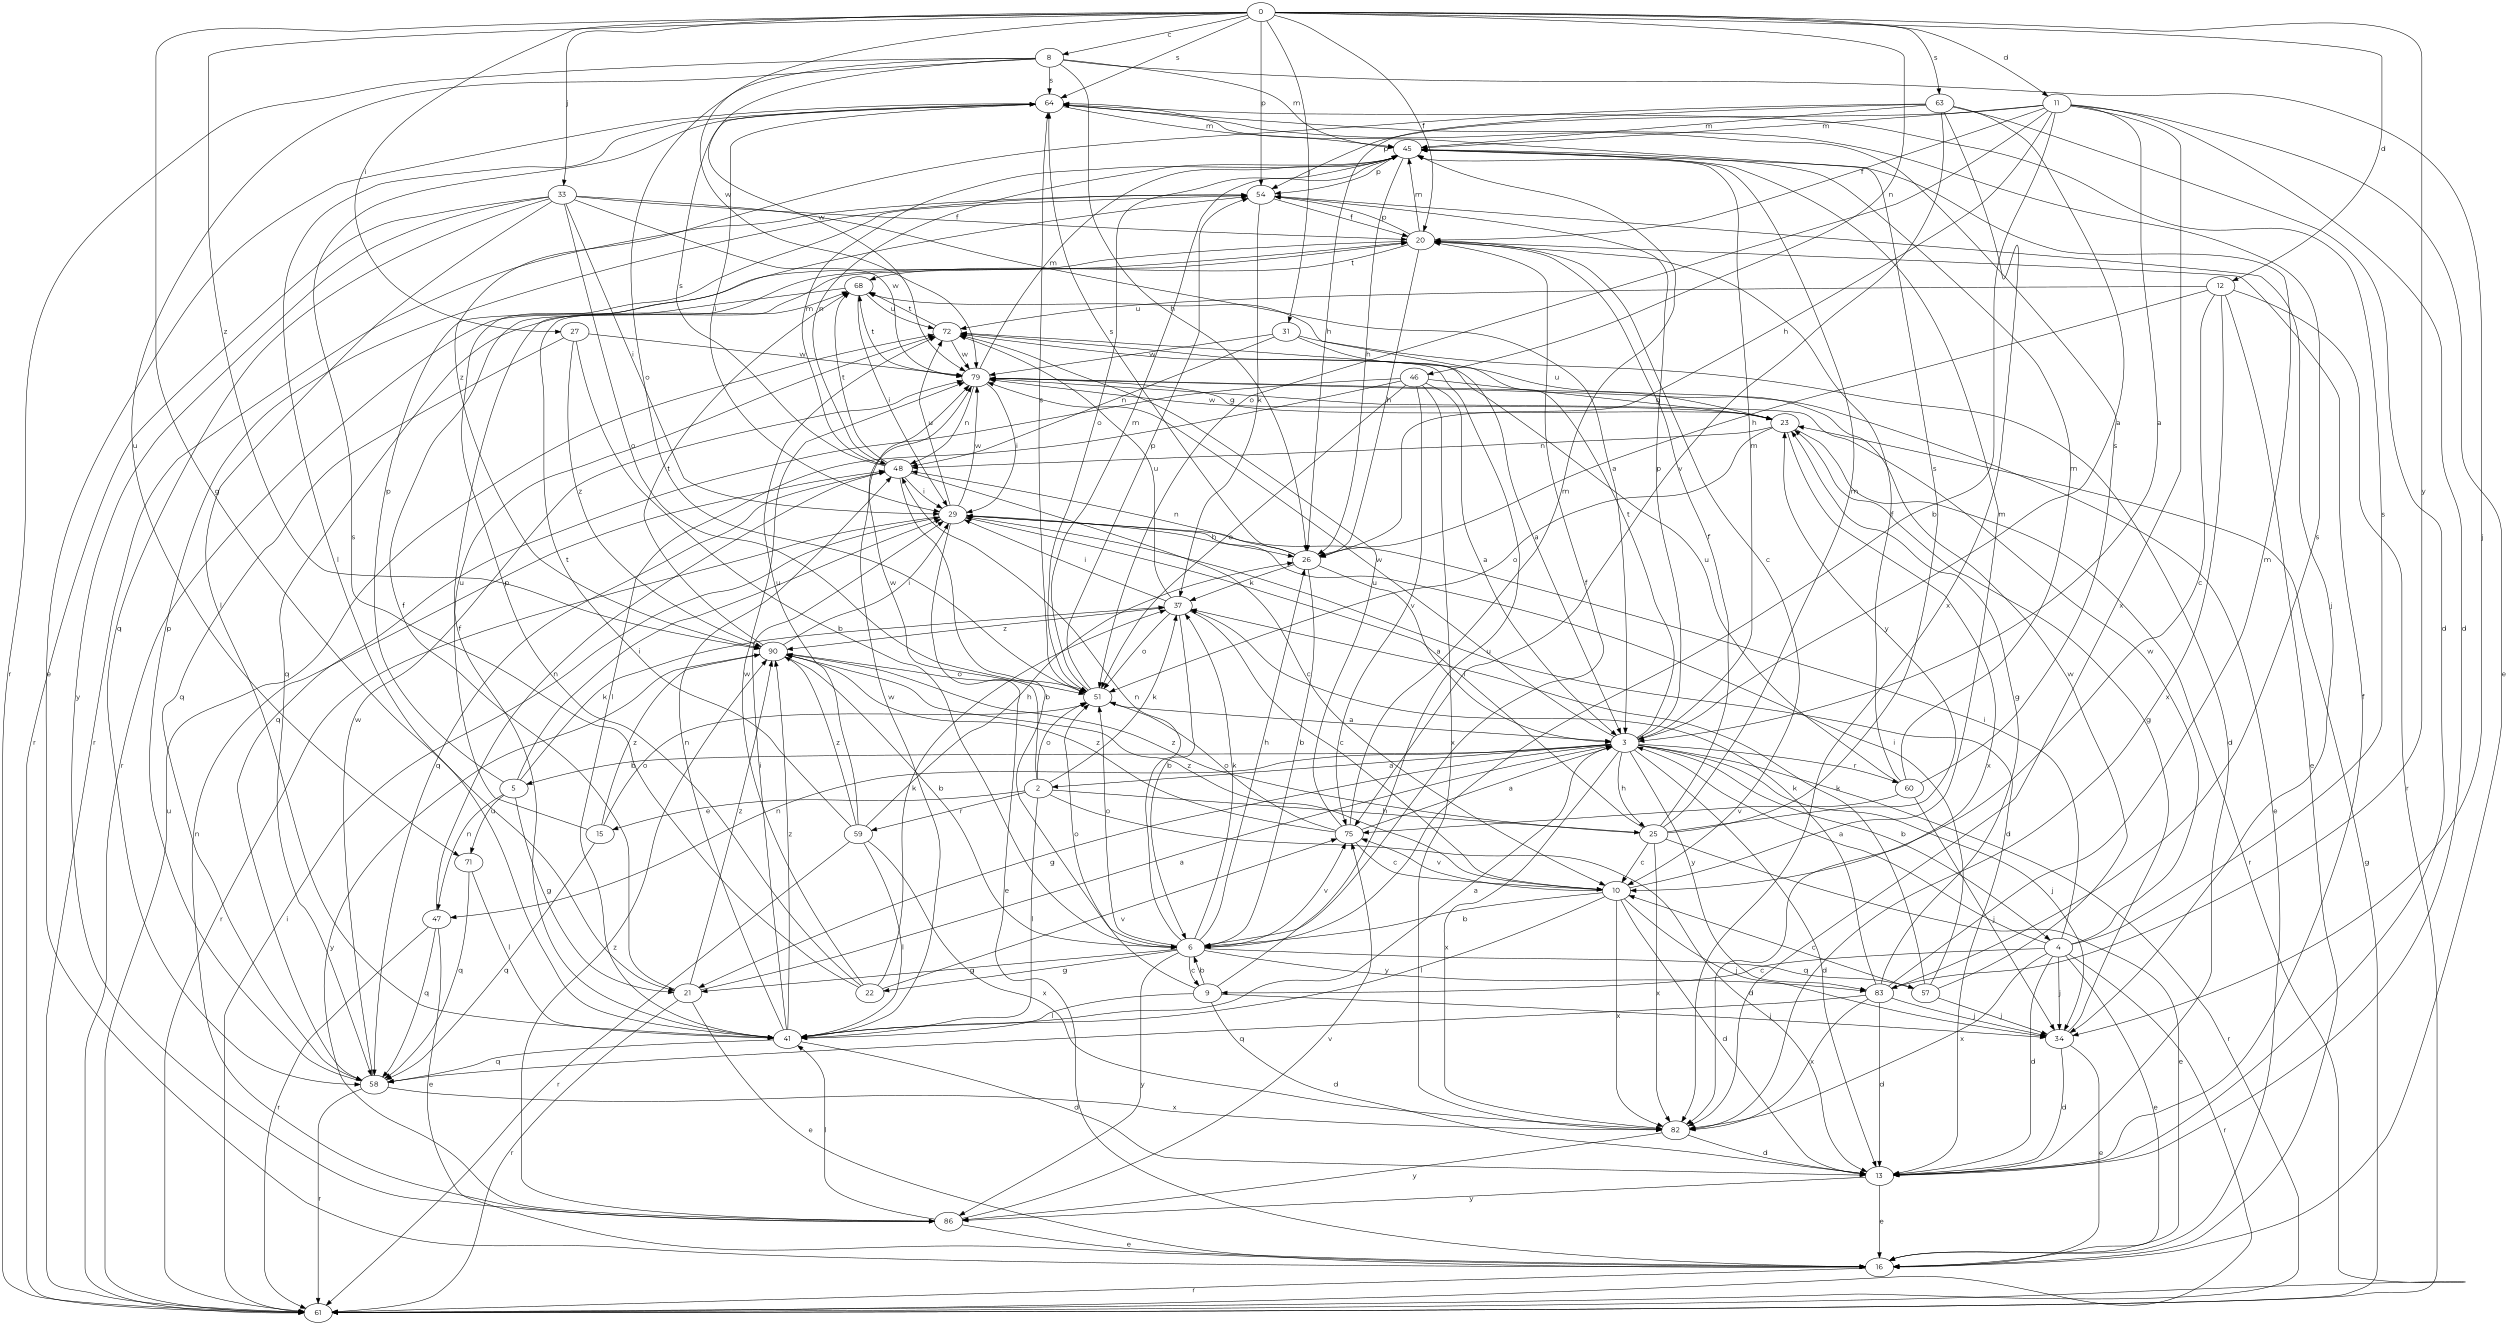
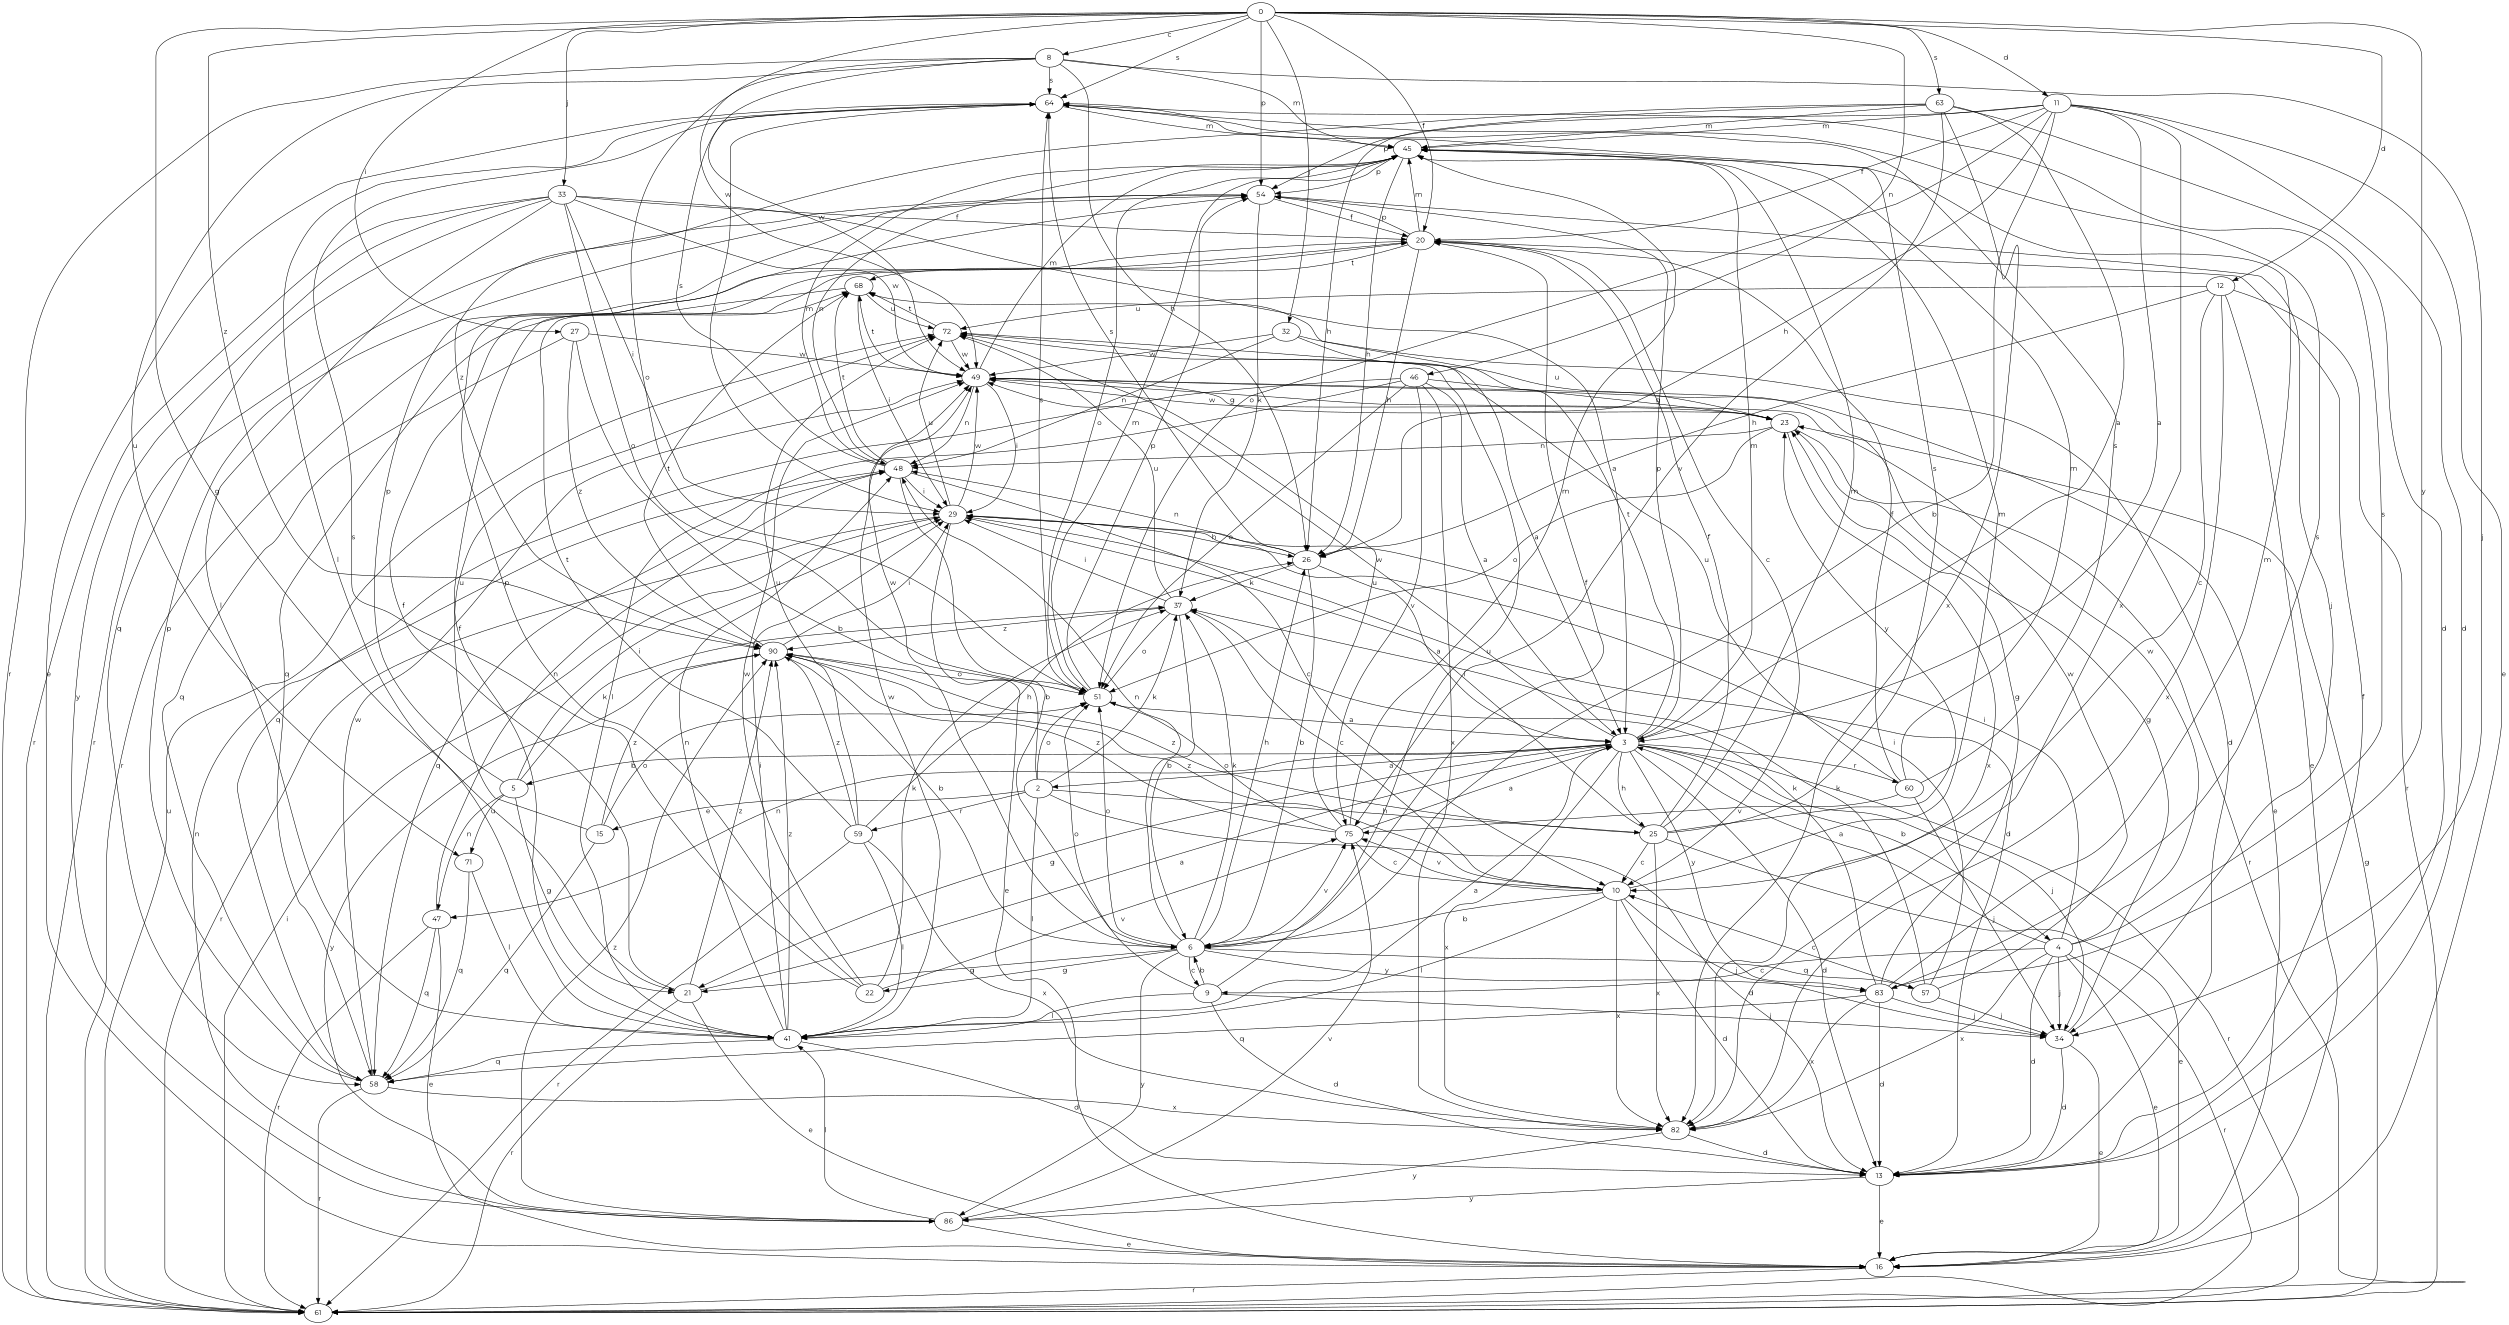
node "31": label "31" -> "32"
node "79": label "79" -> "49"
